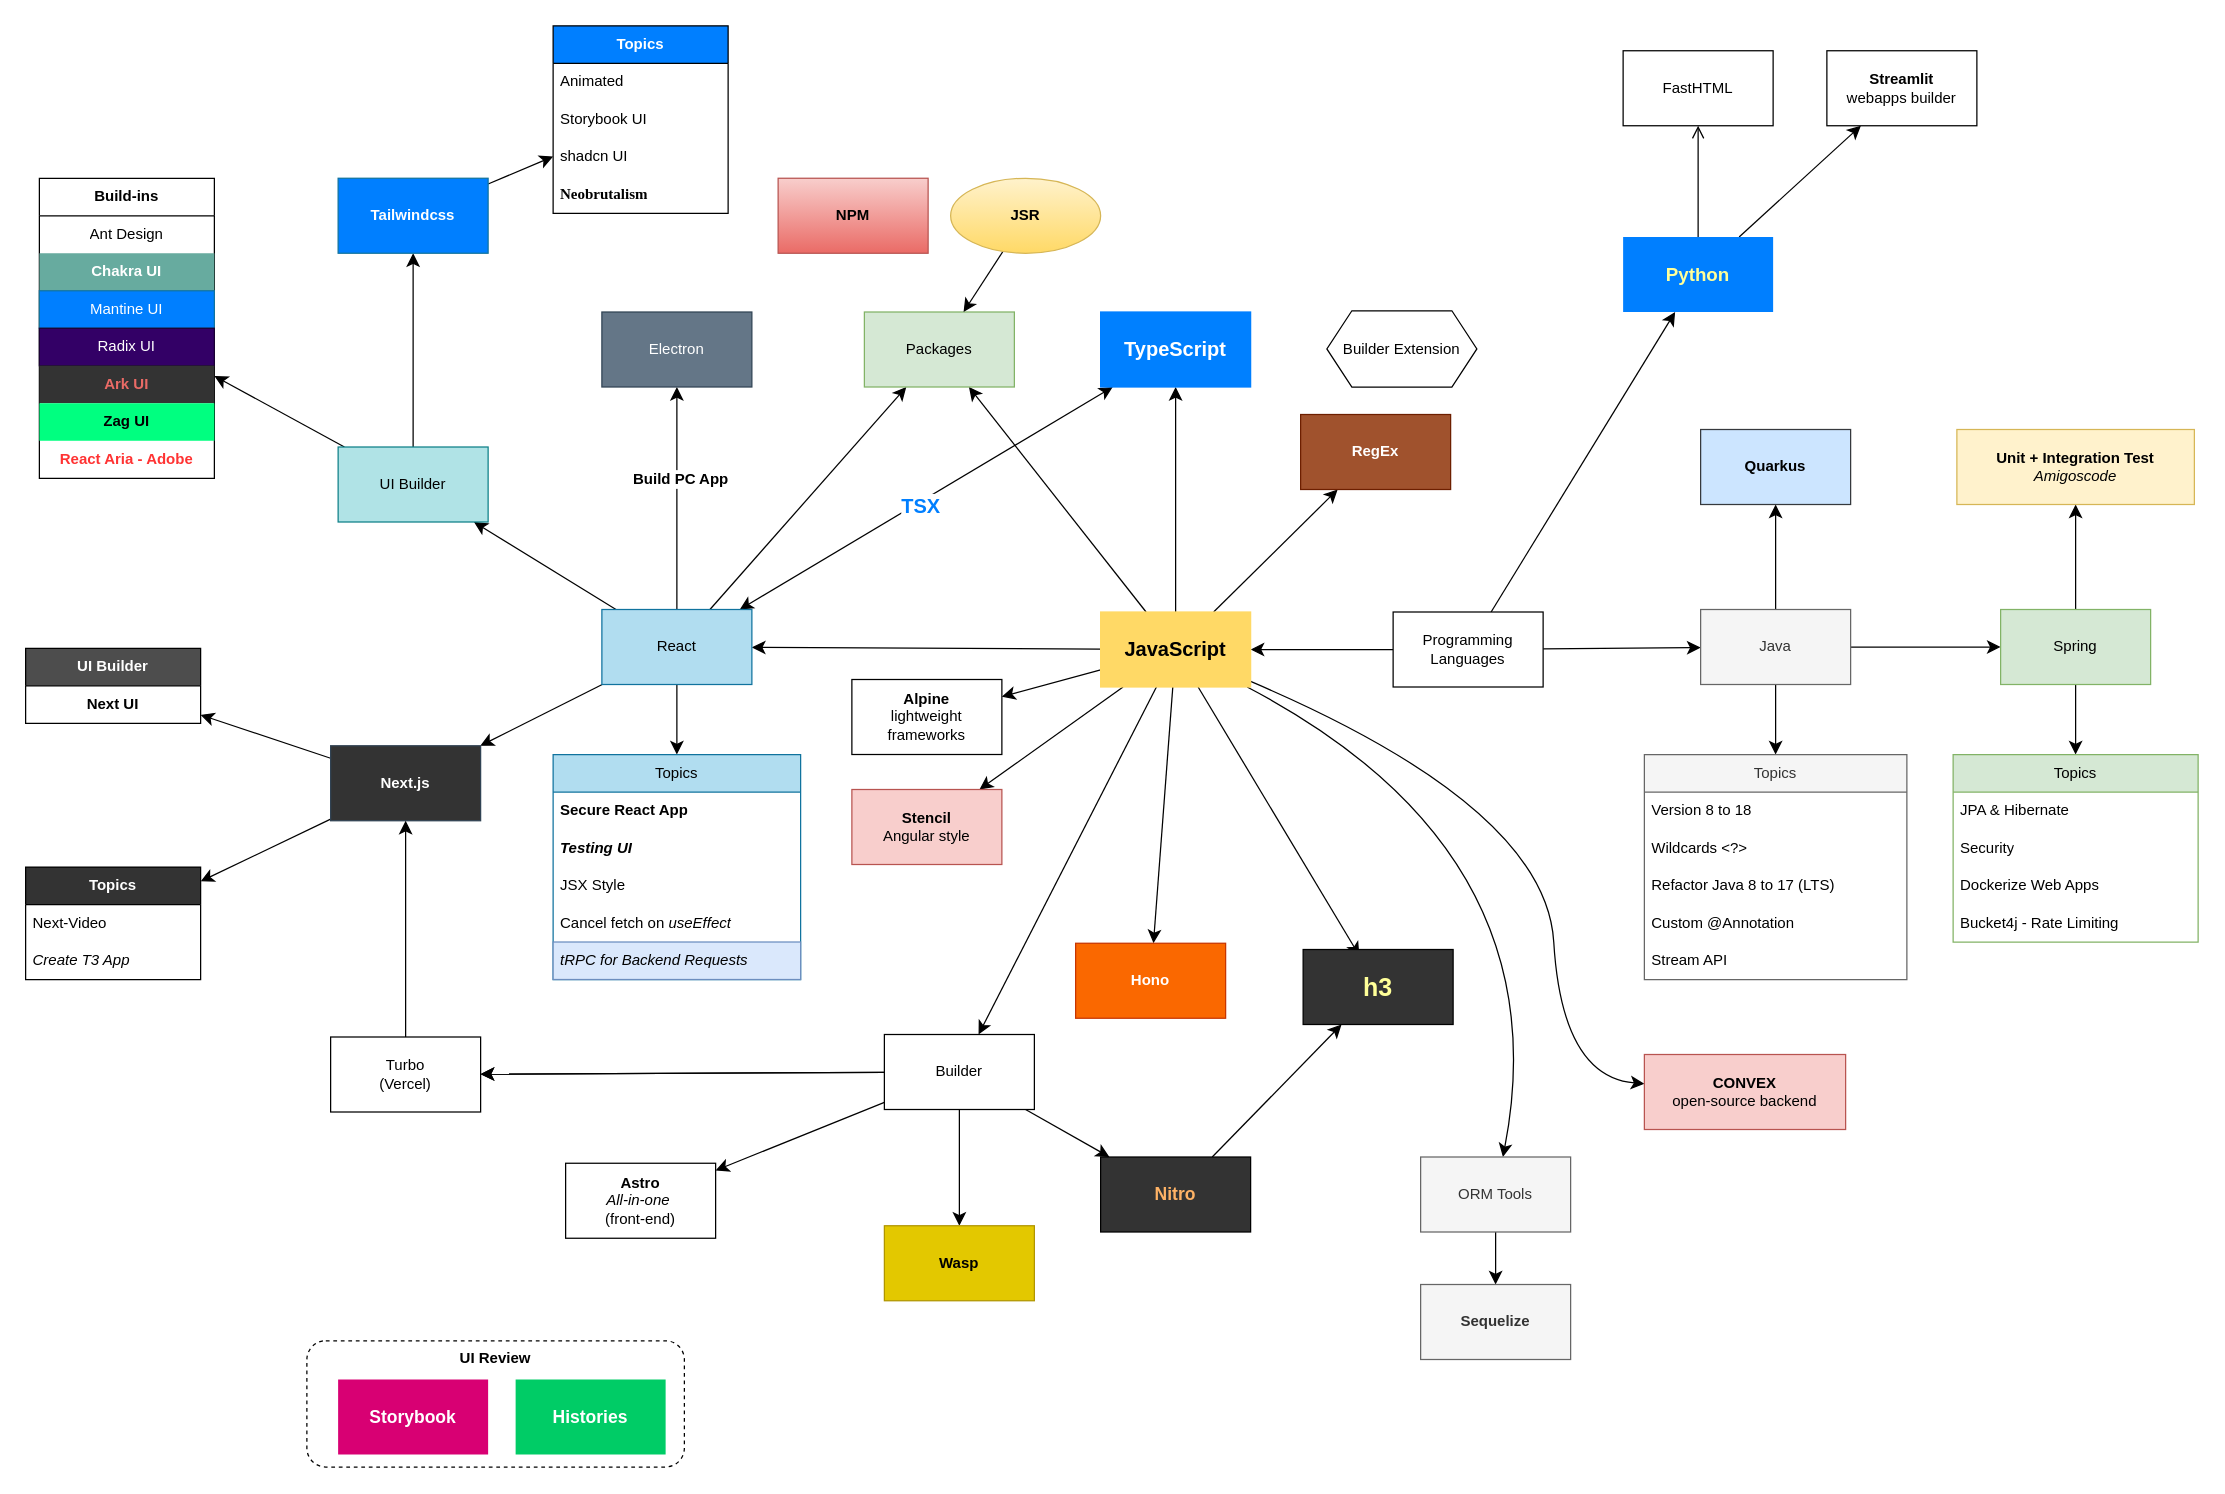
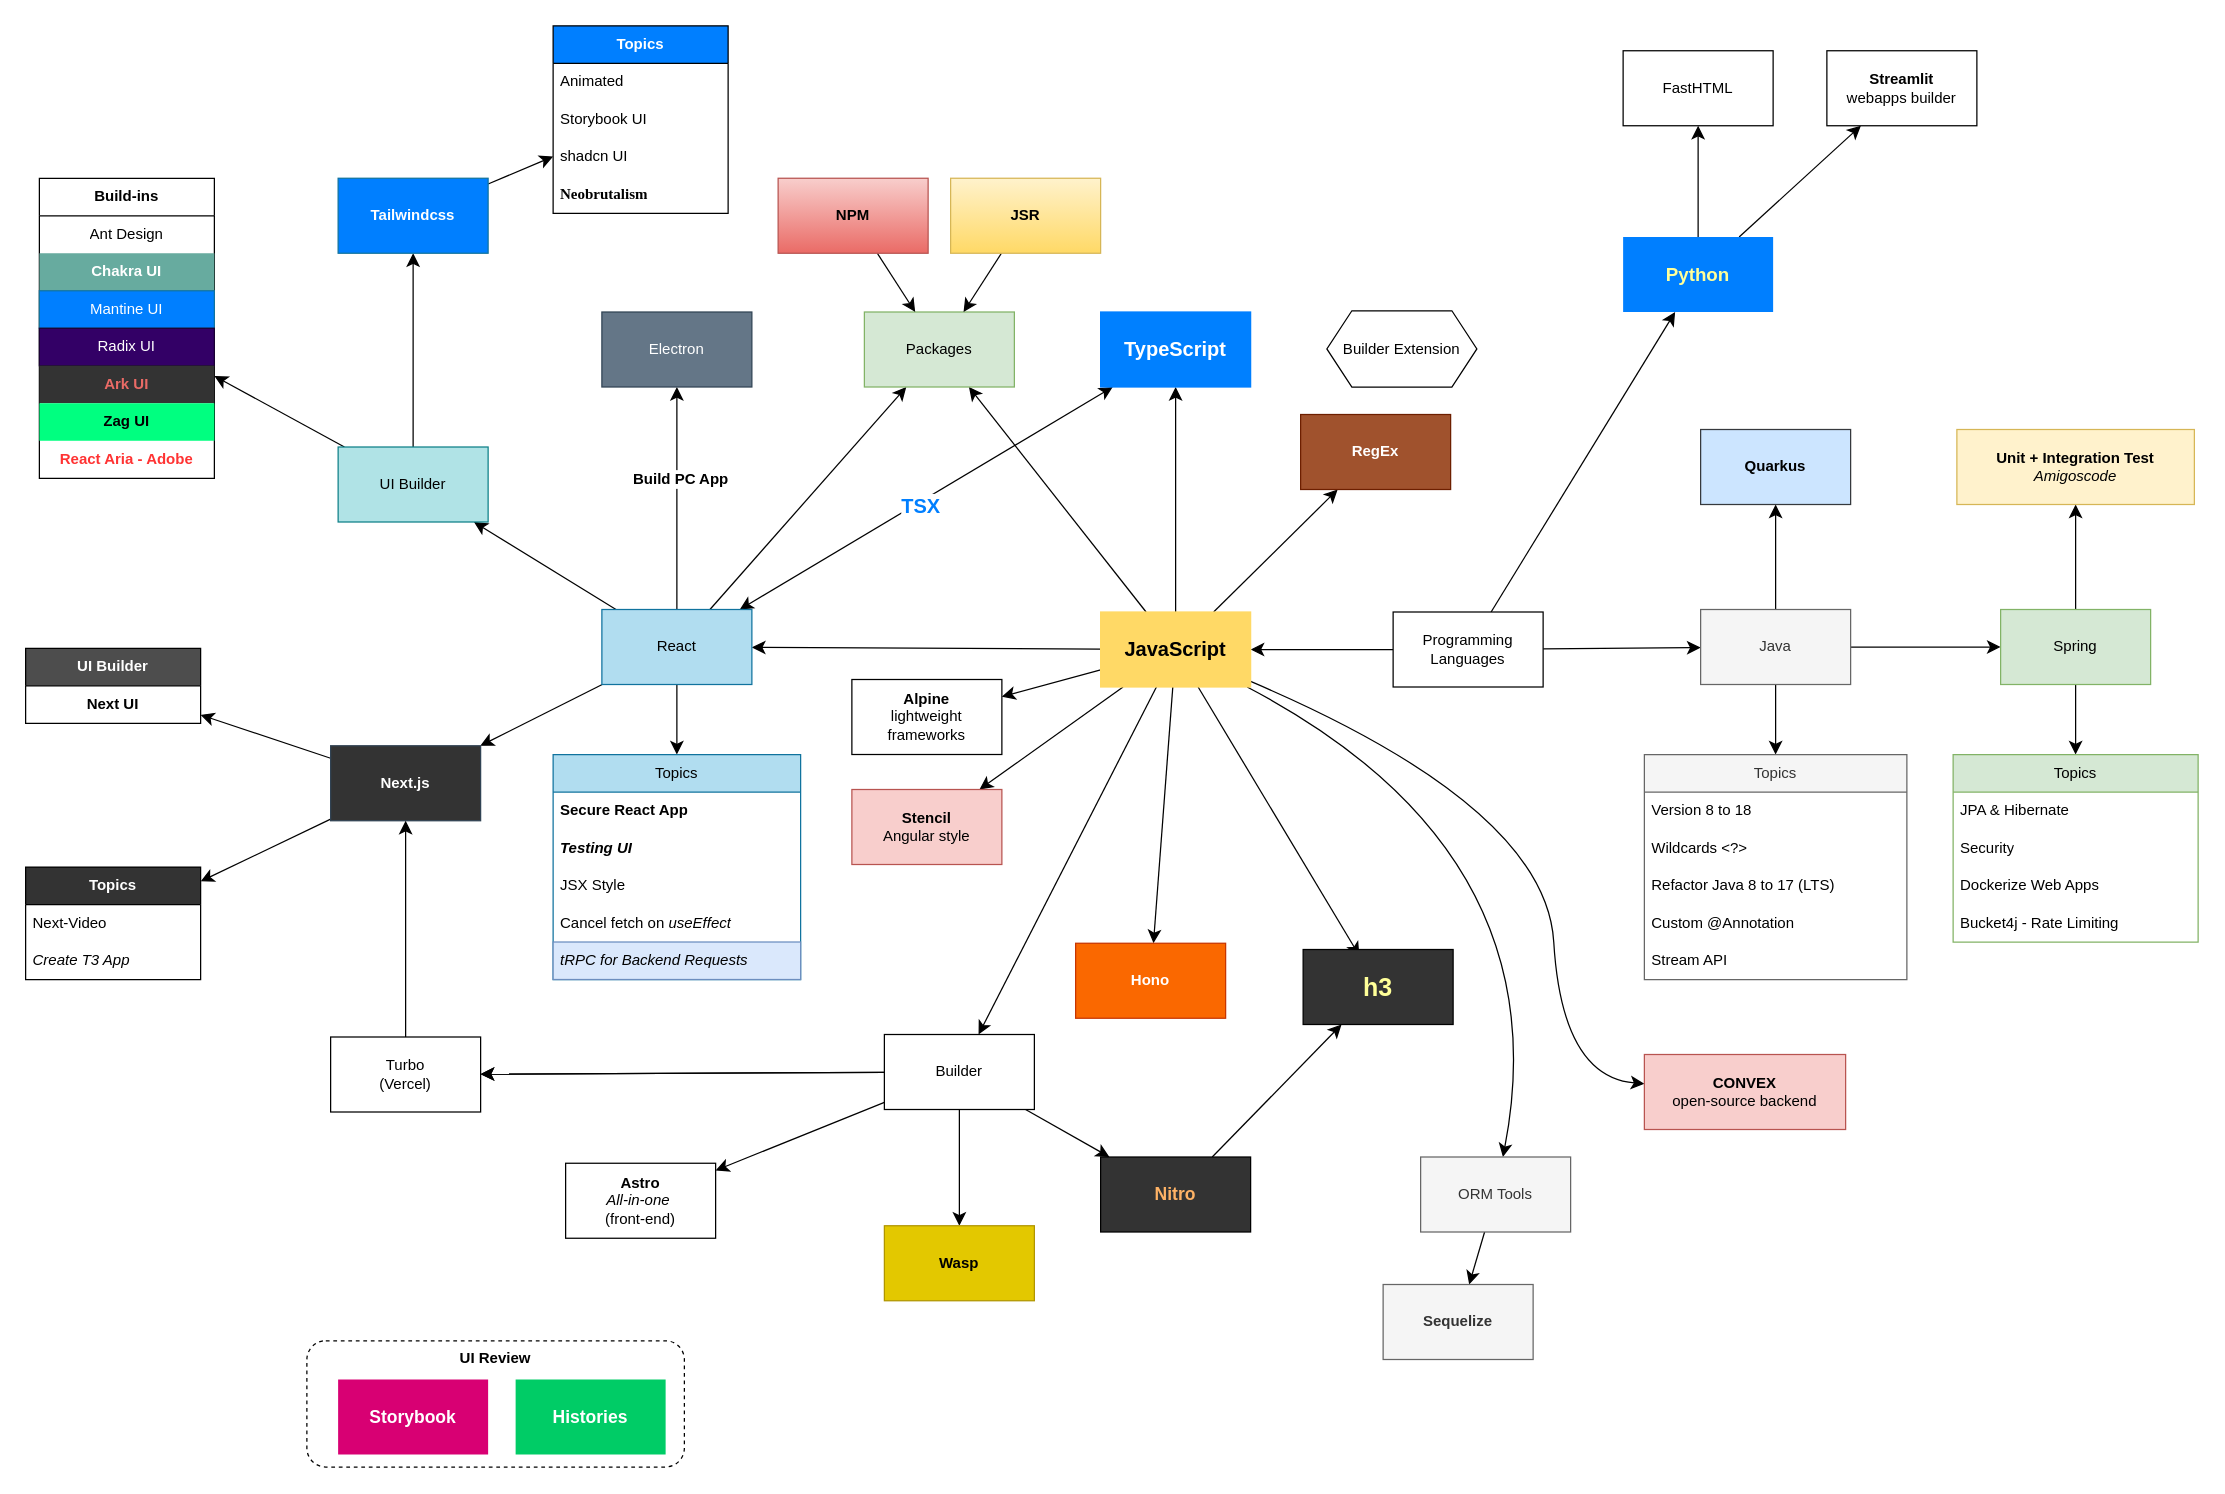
edge "Python" -> "FastHTML": arrowhead open -> classic
node "JSR": shape ellipse -> rectangle
edge "NPM" -> "Packages": added
node "Sequelize": moved (1496, 1322) -> (1458, 1322)
